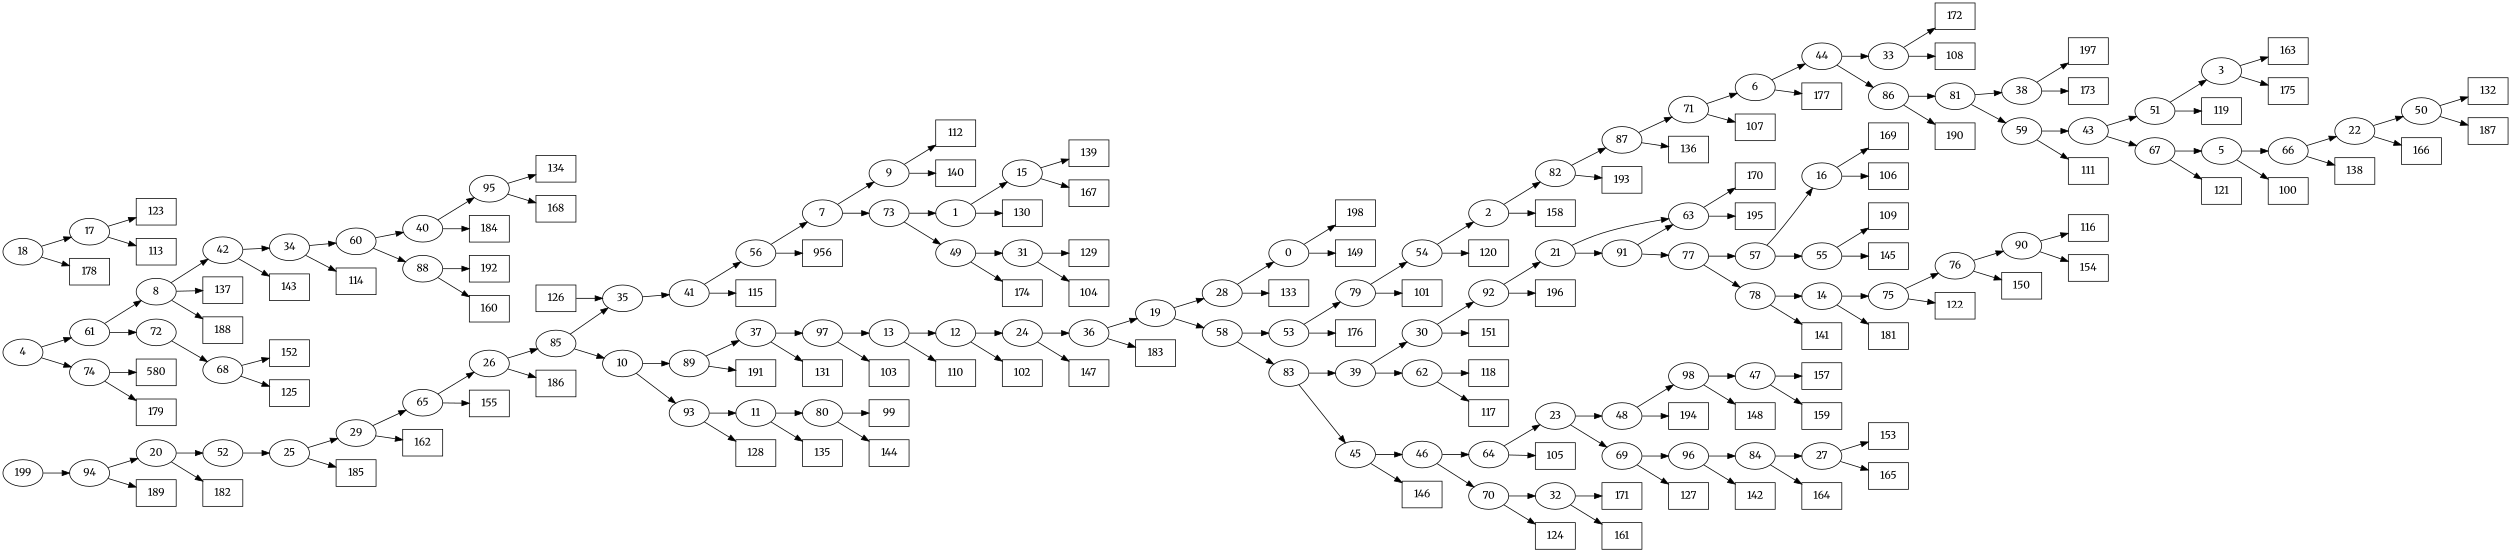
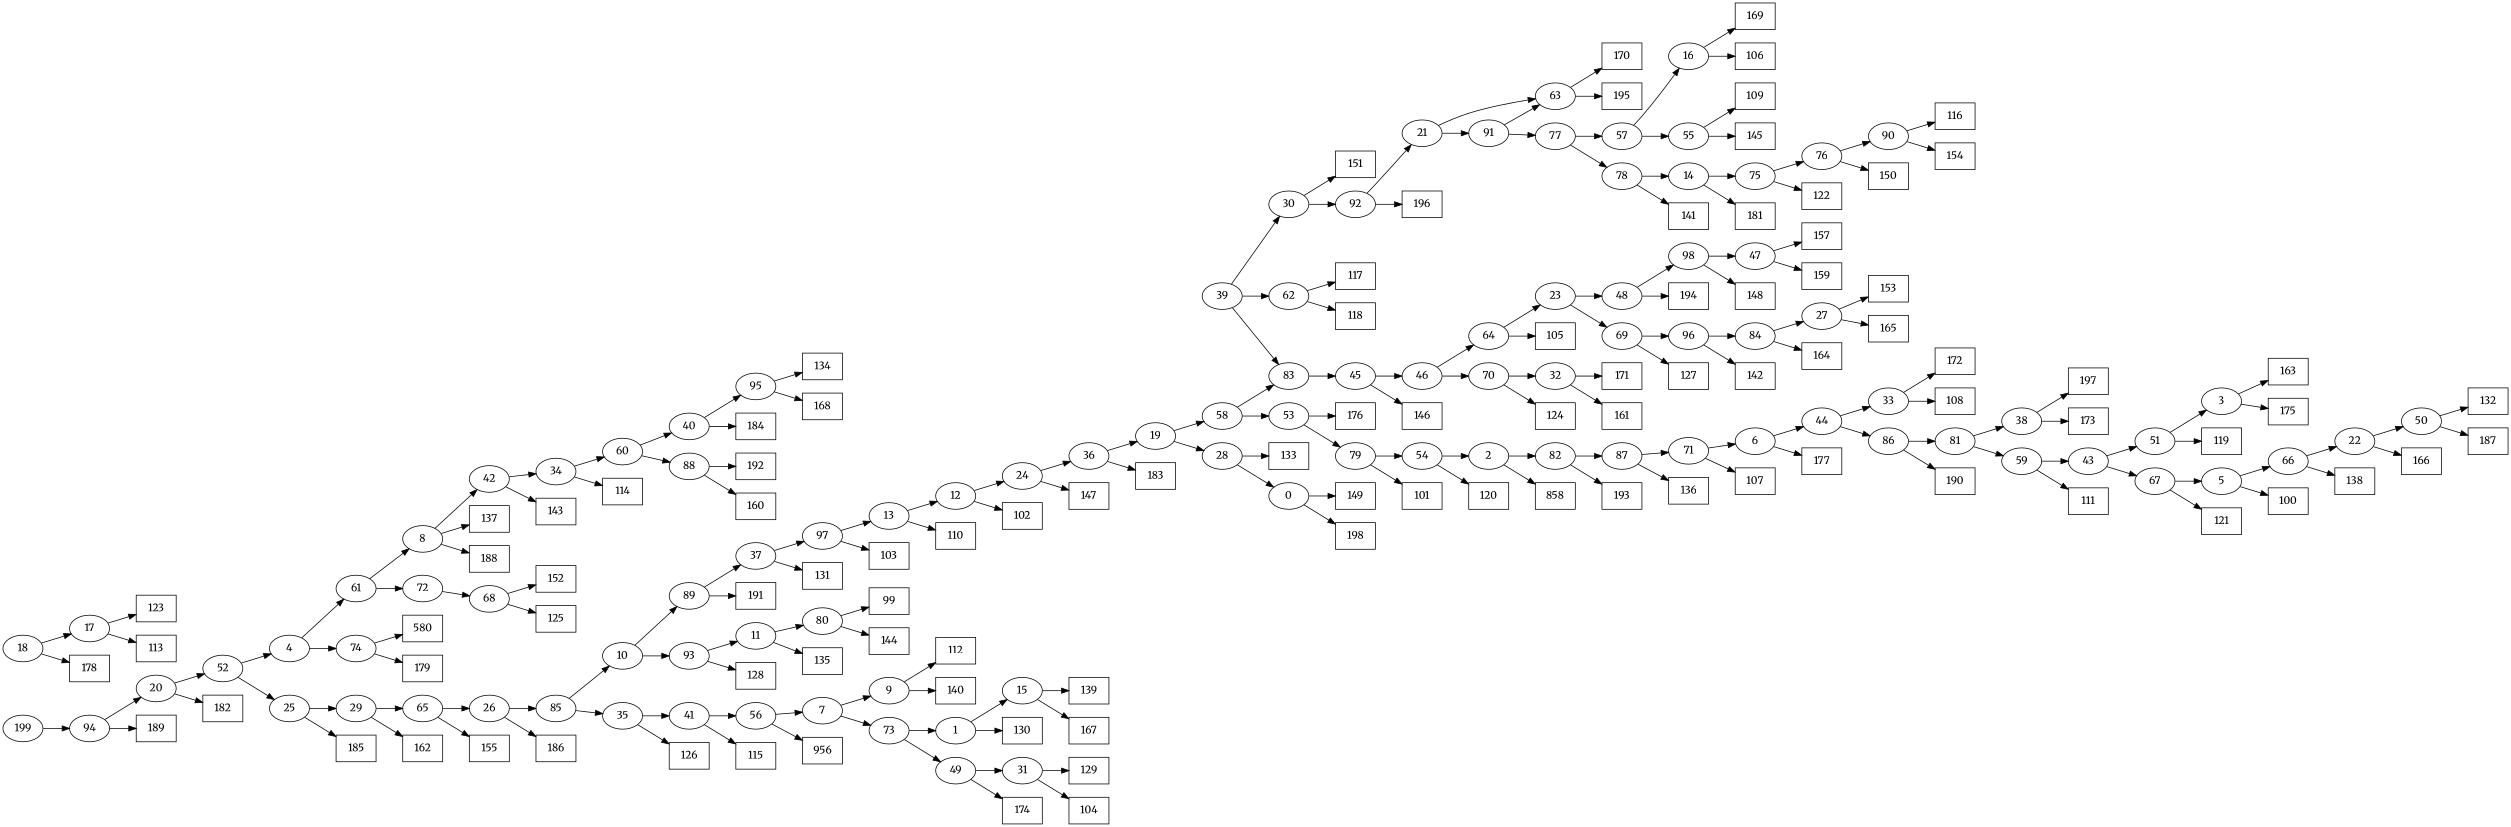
node "158": label "158" -> "858"
edge "126" -> "35": reversed
edge "83" -> "39": reversed
edge "52" -> "4": added
